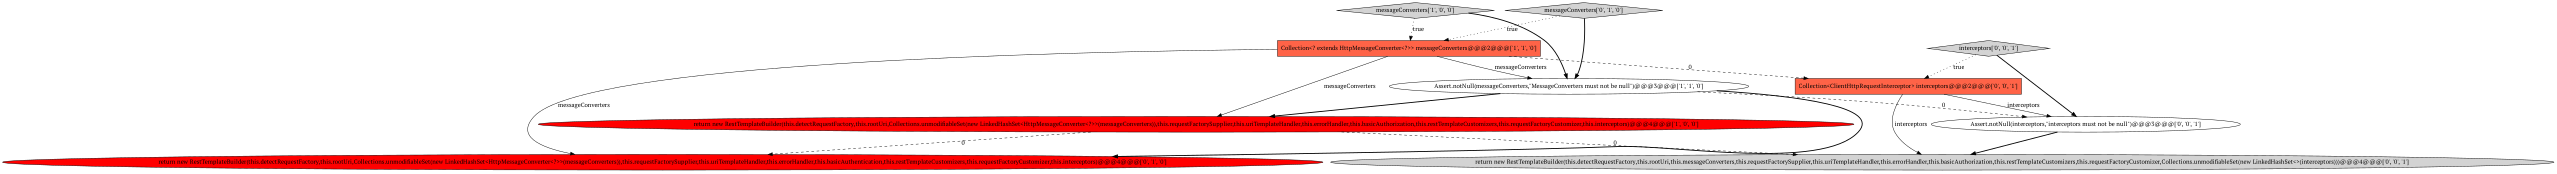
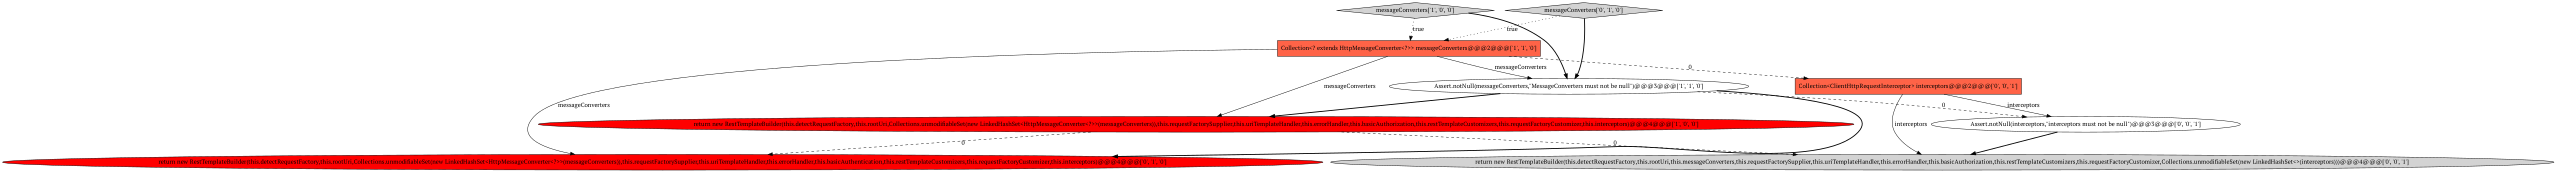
node "interceptors['0', '0', '1']": removed
